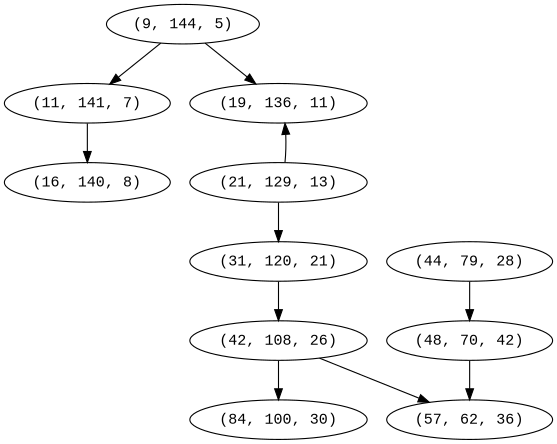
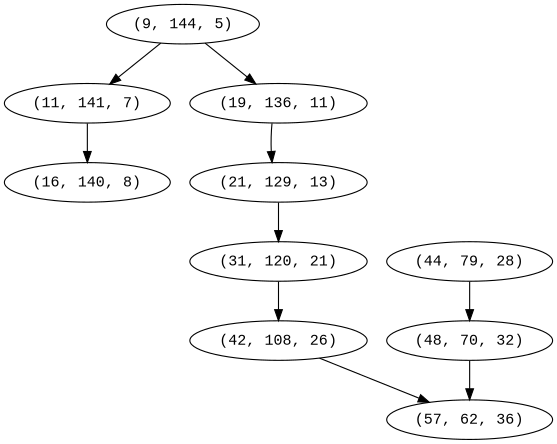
edge "(21, 129, 13)" -> "(19, 136, 11)": reversed
node "(48, 70, 42)": label "(48, 70, 42)" -> "(48, 70, 32)"
node "(84, 100, 30)": removed
